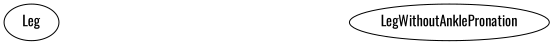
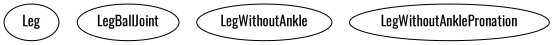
node "LegBallJoint": added
node "LegWithoutAnkle": added
